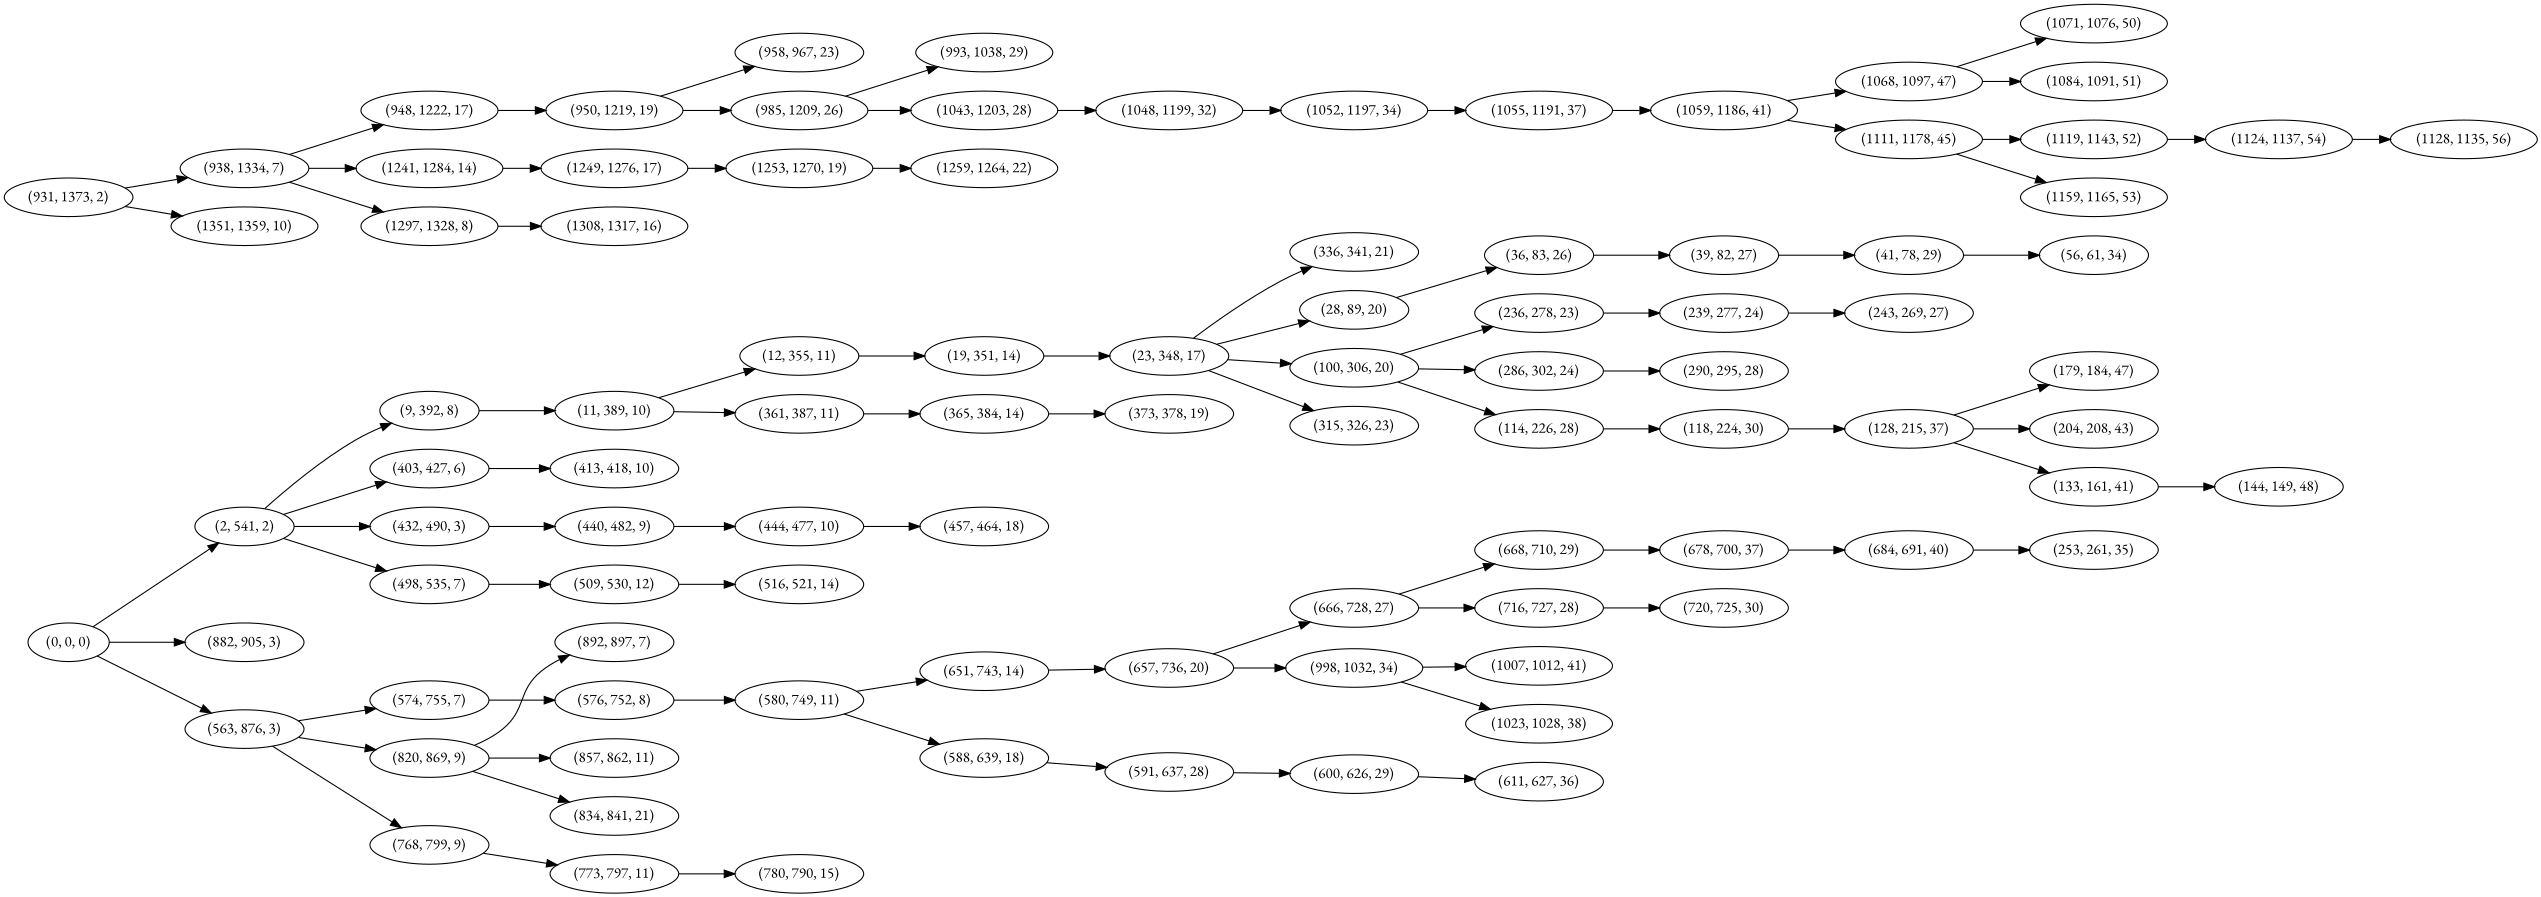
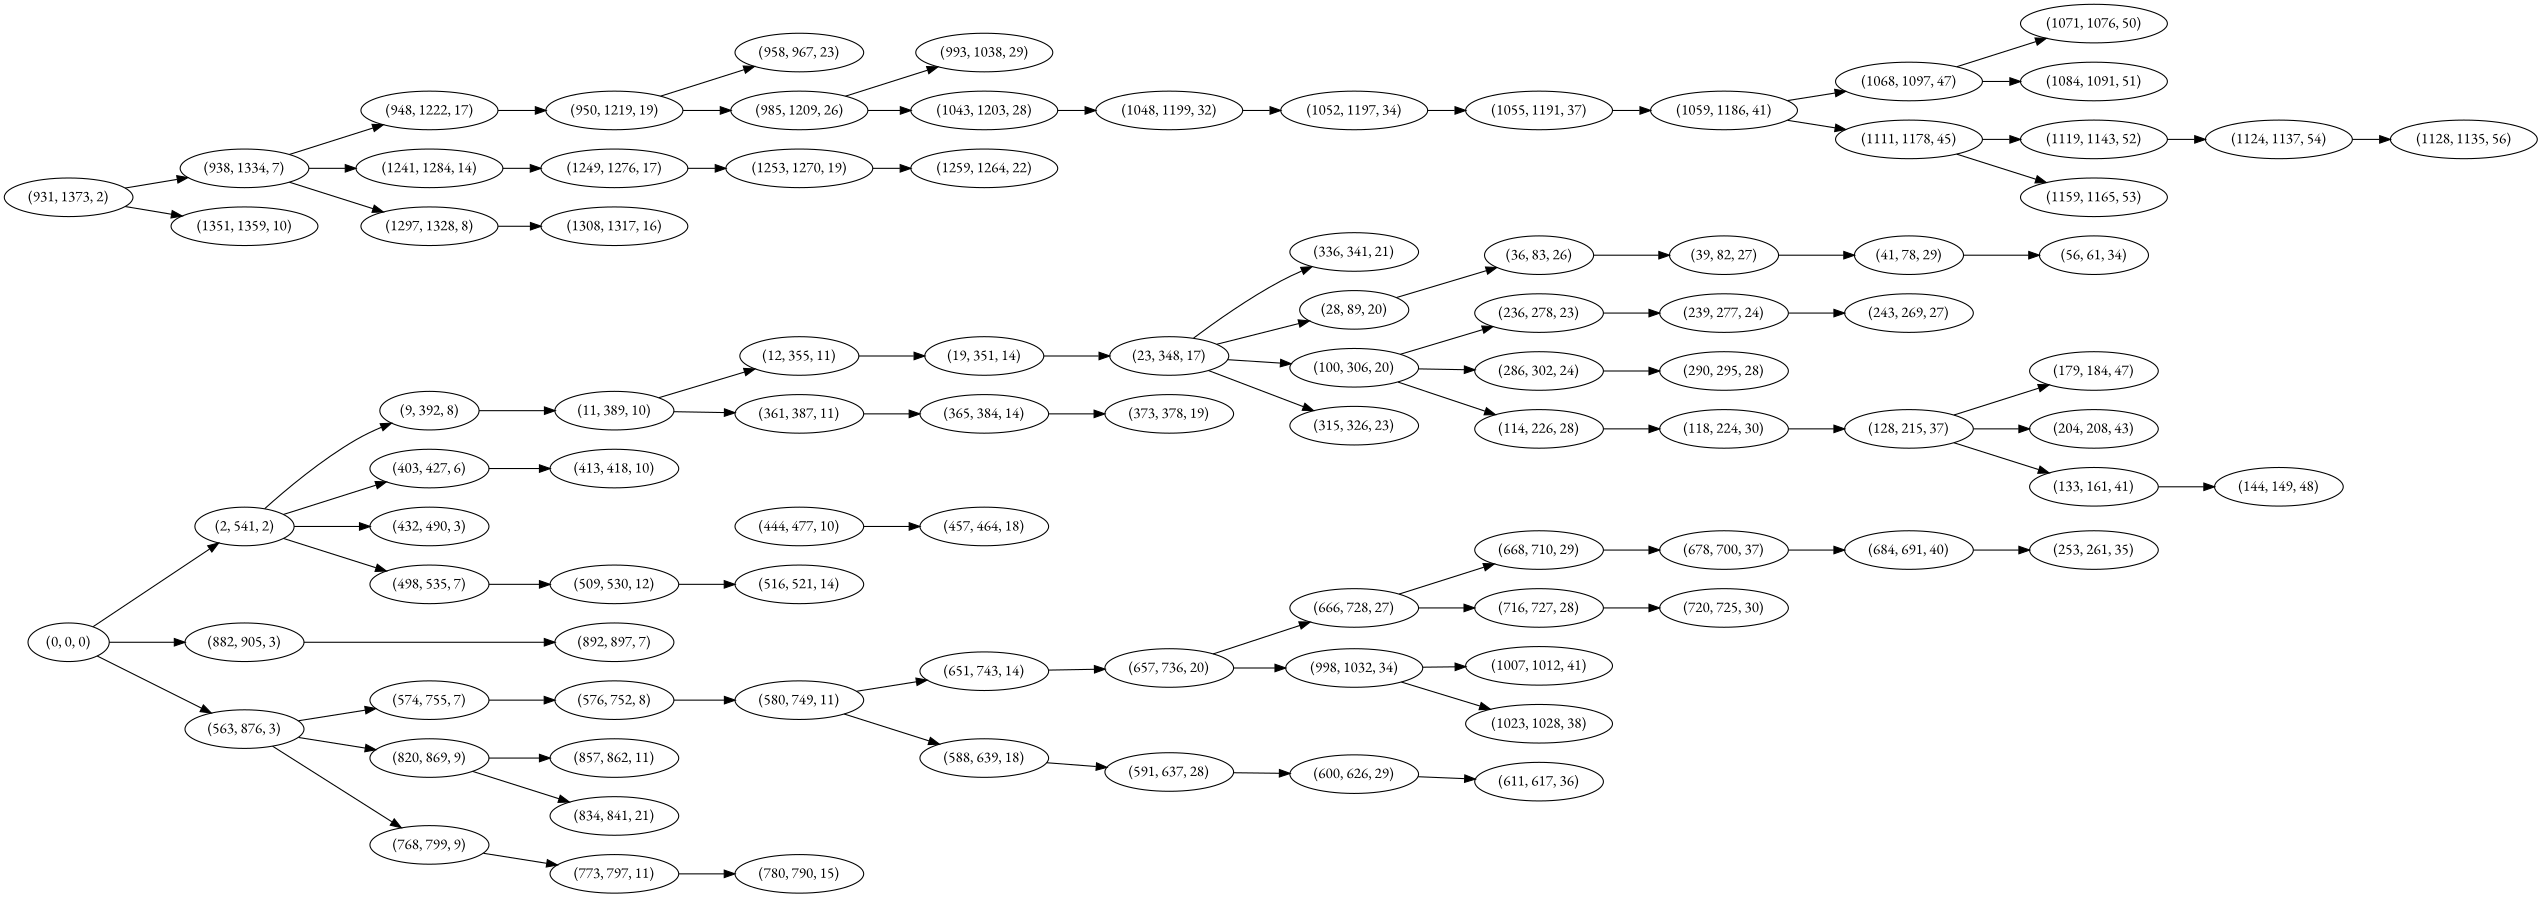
node "(440, 482, 9)": removed
edge "(820, 869, 9)" -> "(892, 897, 7)": now "(882, 905, 3)" -> "(892, 897, 7)"
node "(611, 627, 36)": label "(611, 627, 36)" -> "(611, 617, 36)"
